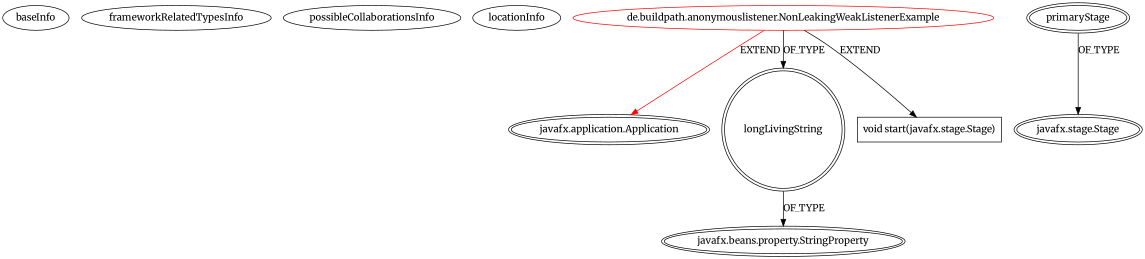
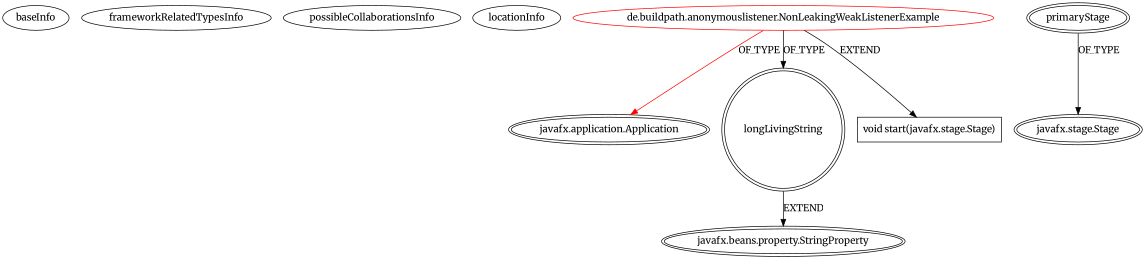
edge "de.buildpath.anonymouslistener.NonLeakingWeakListenerExample" -> "javafx.application.Application": label "EXTEND" -> "OF_TYPE"
edge "longLivingString" -> "javafx.beans.property.StringProperty": label "OF_TYPE" -> "EXTEND"
